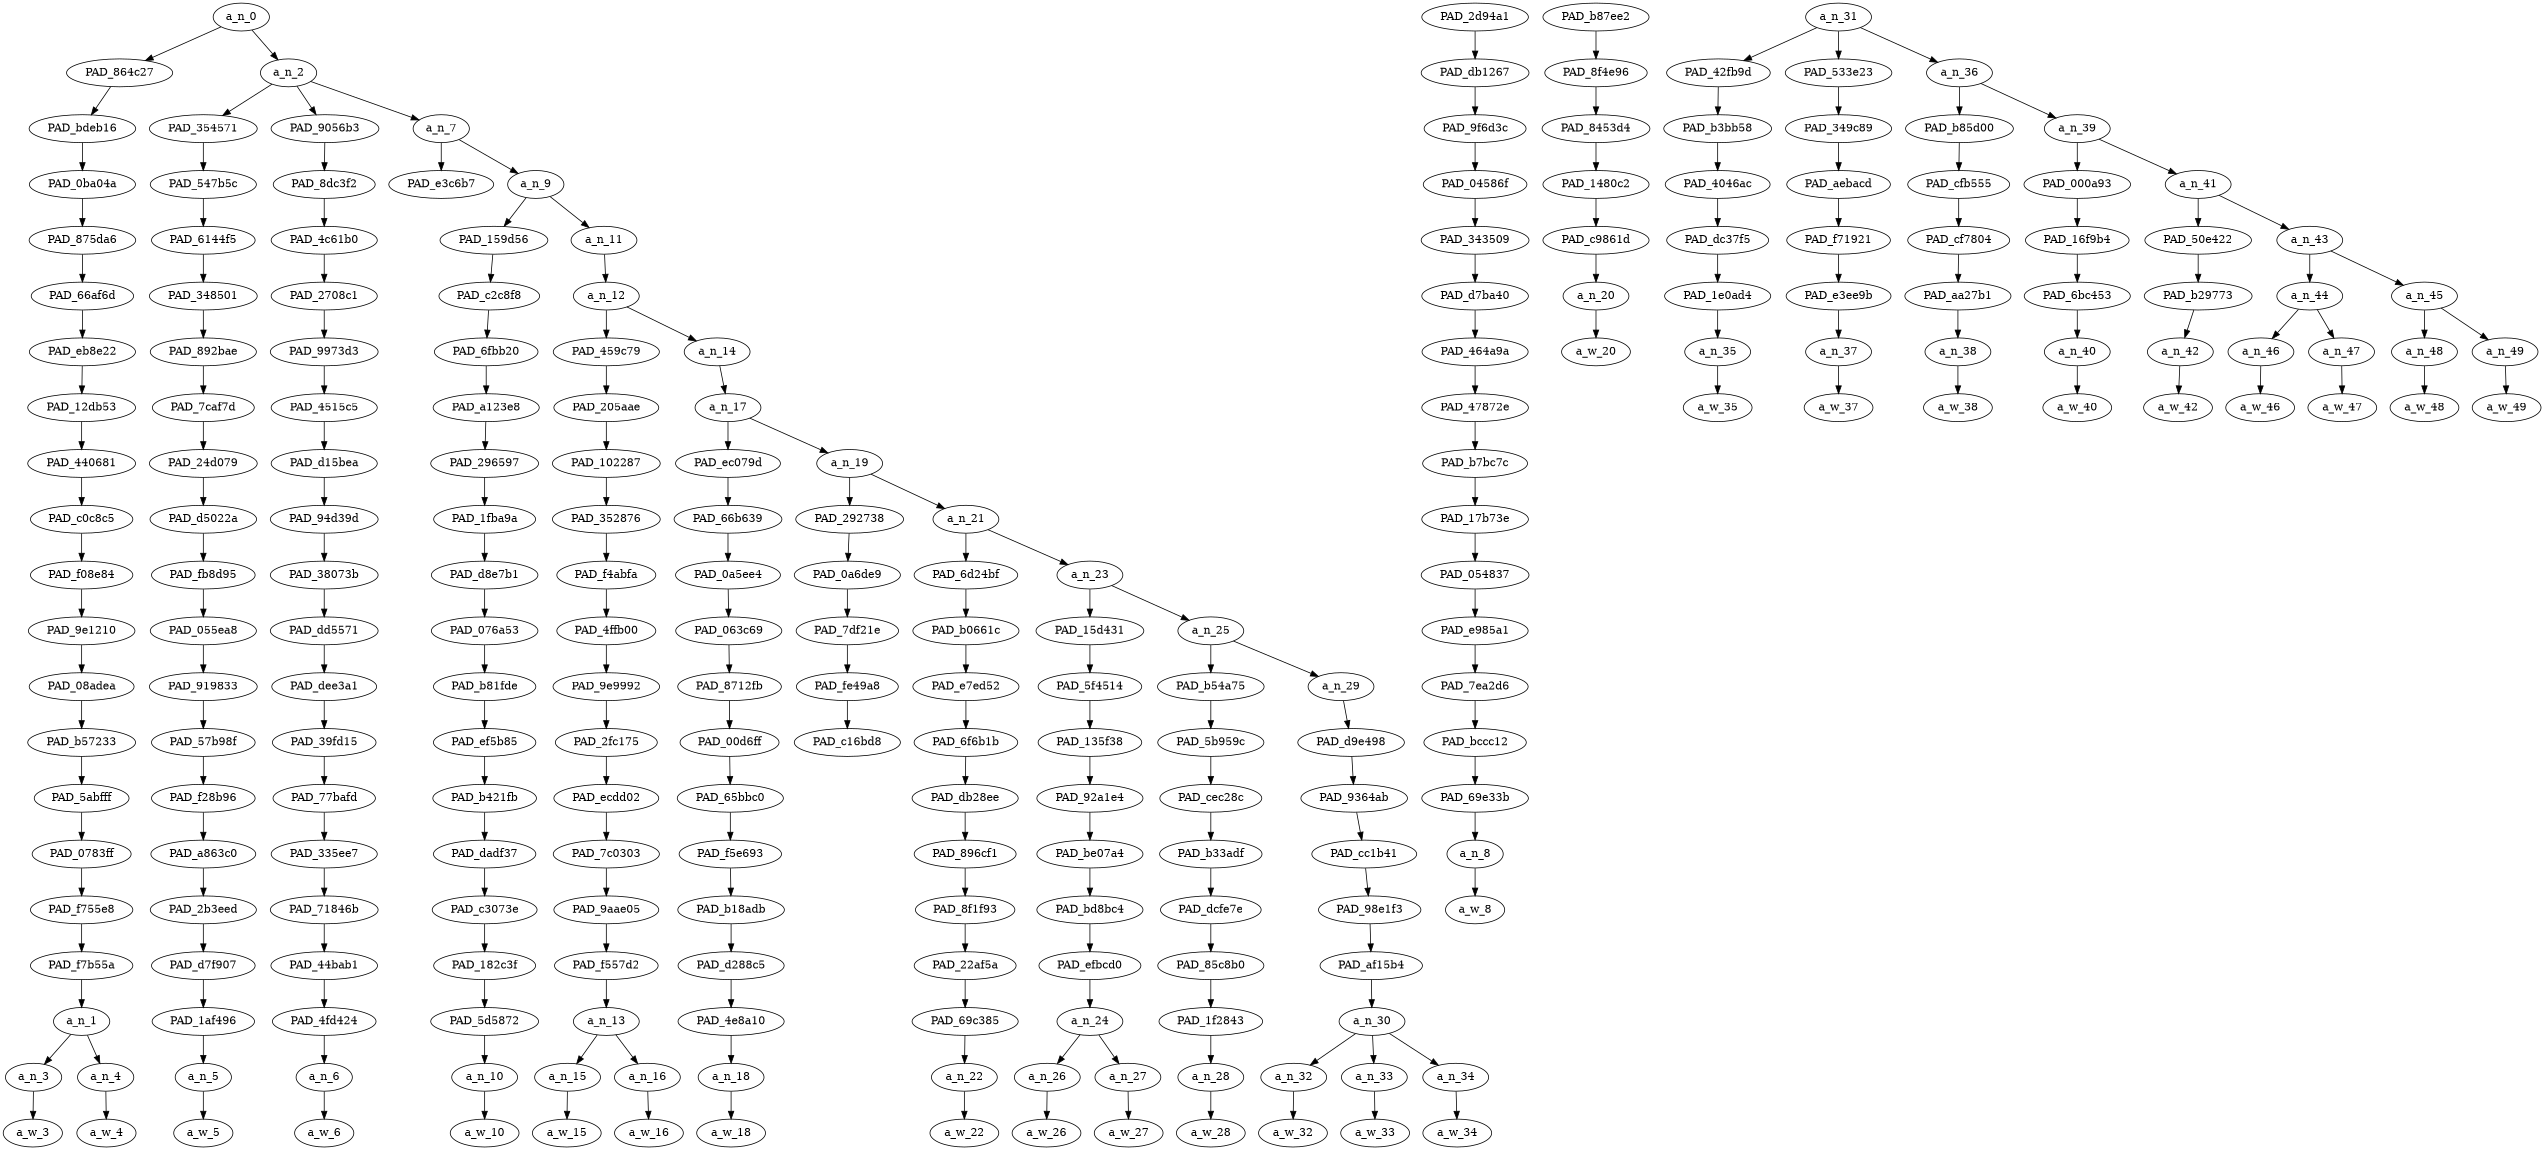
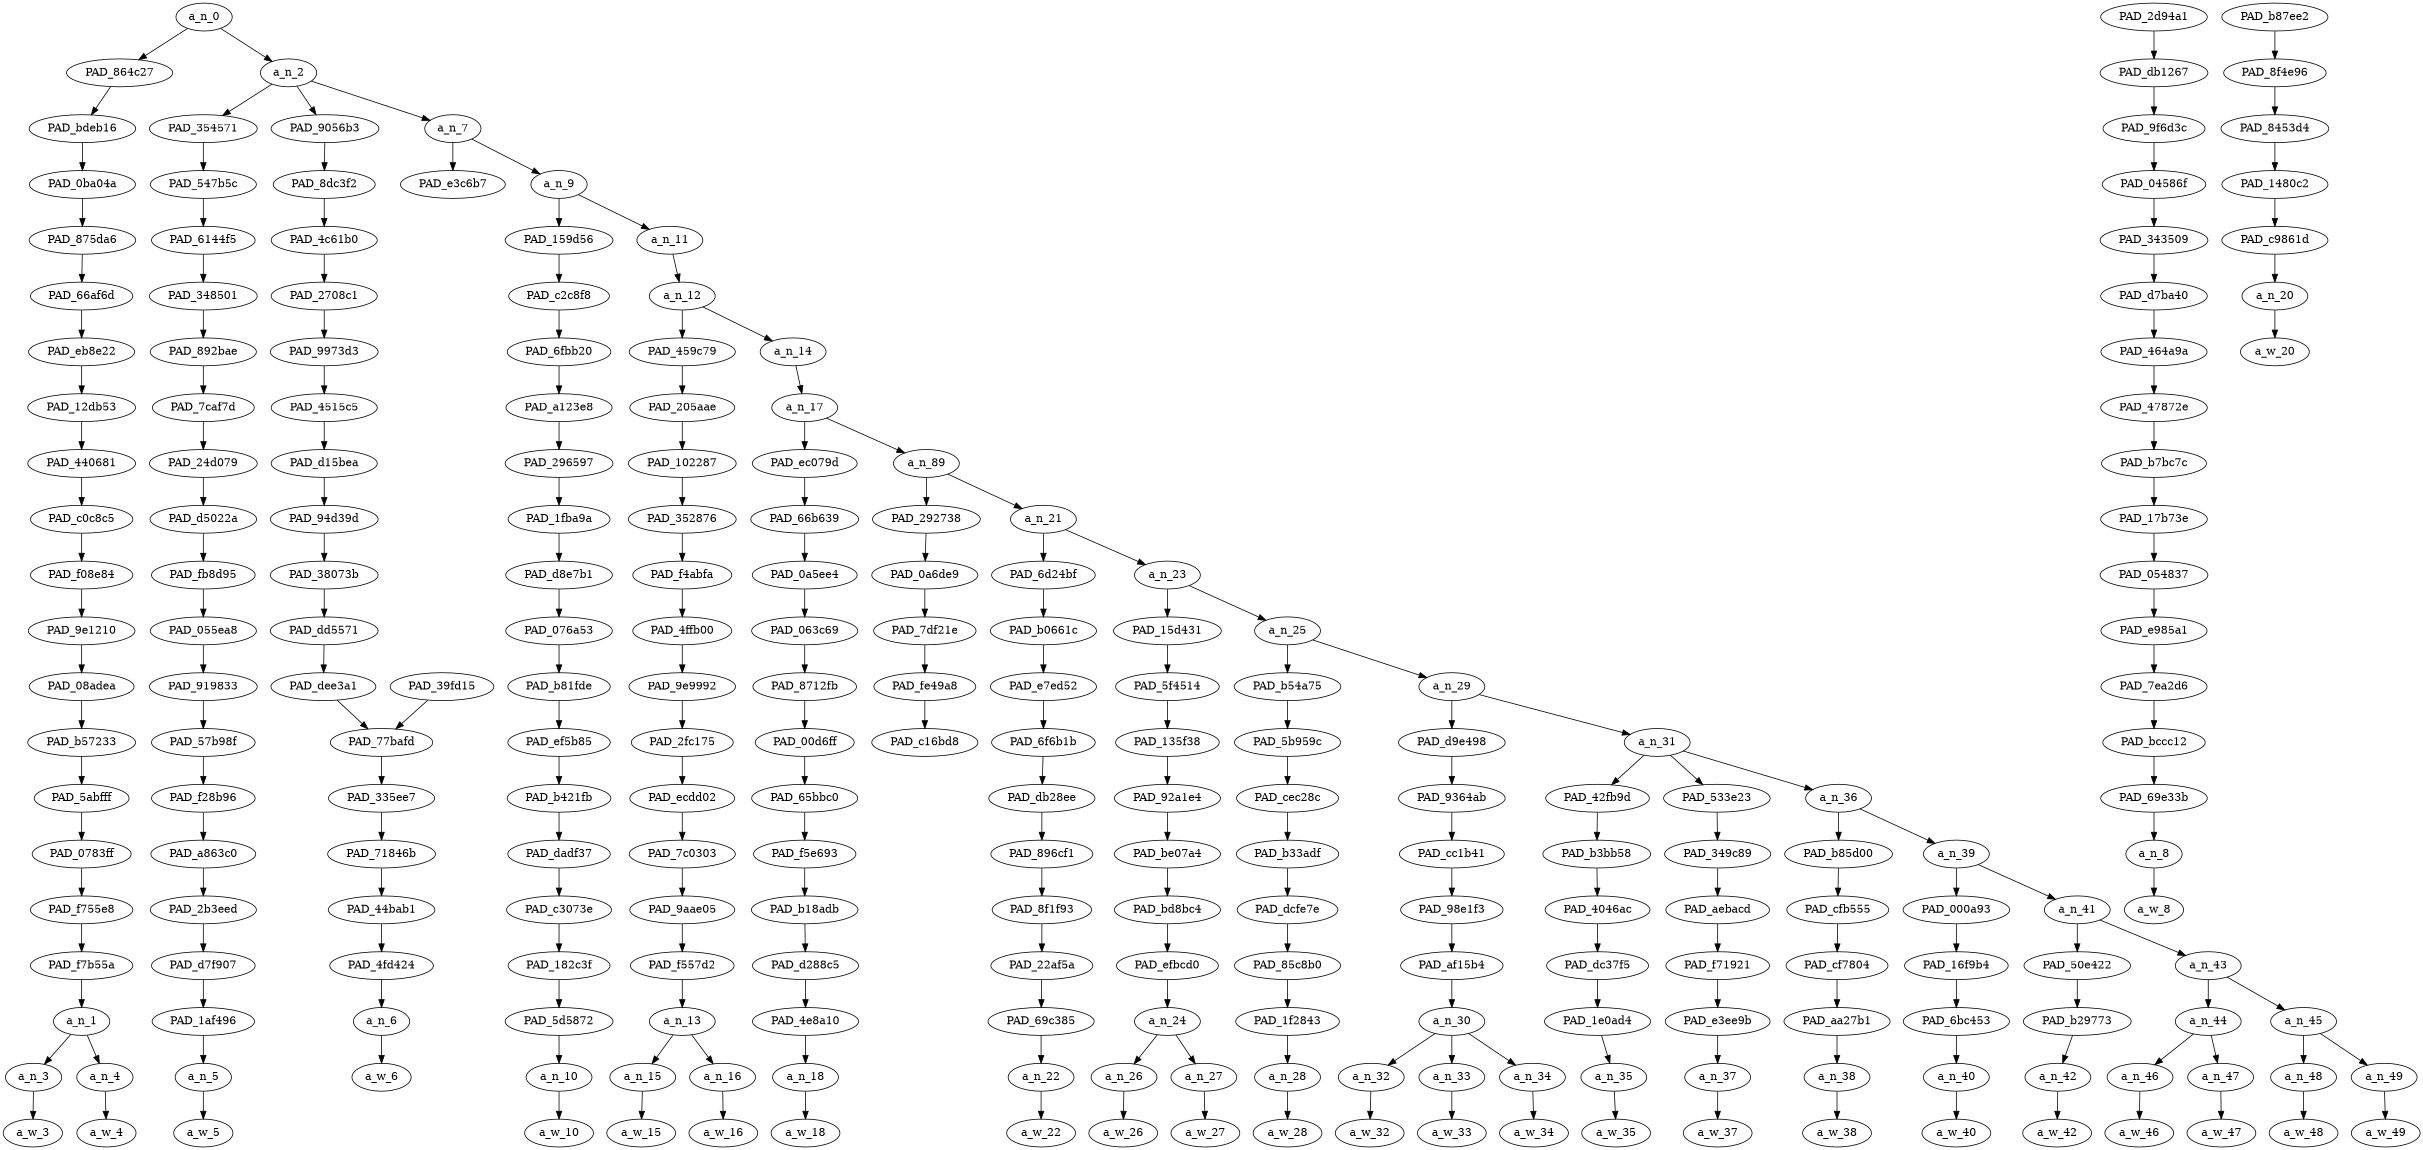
node "a_n_19": label "a_n_19" -> "a_n_89"
edge "PAD_dee3a1" -> "PAD_39fd15": now "PAD_dee3a1" -> "PAD_77bafd"
edge "a_n_29" -> "a_n_31": added
